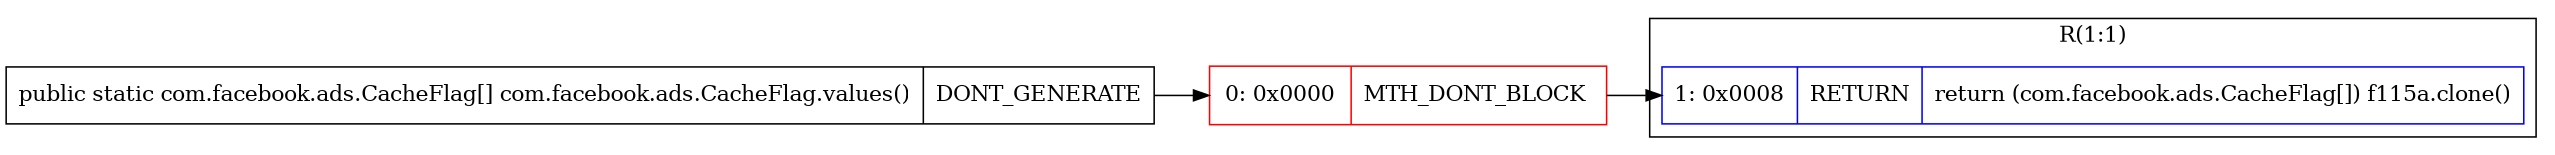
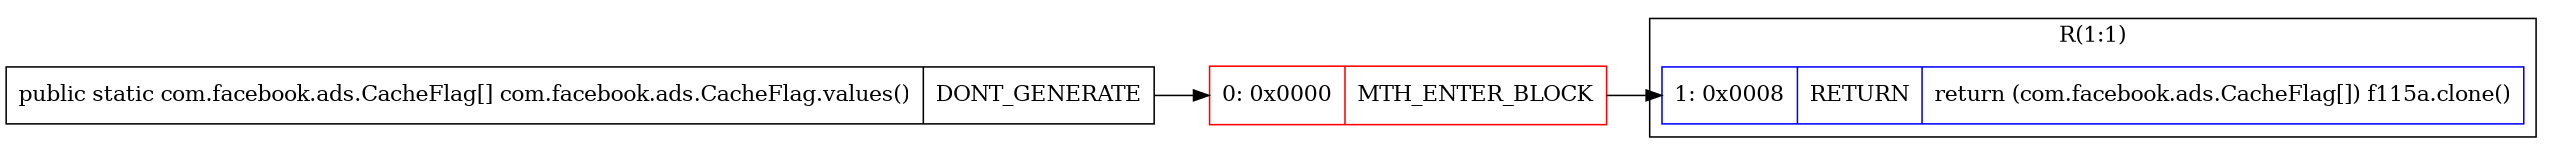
node "0: 0x0000": text "MTH_DONT_BLOCK" -> "MTH_ENTER_BLOCK"
